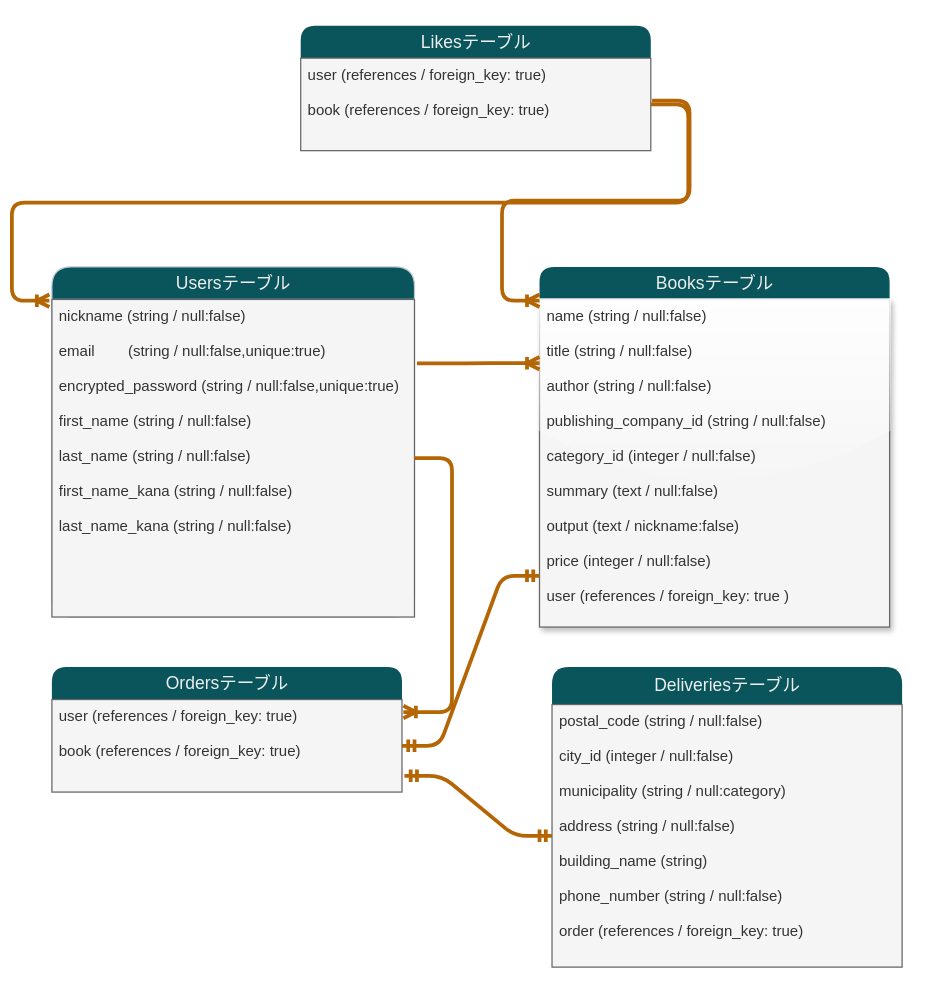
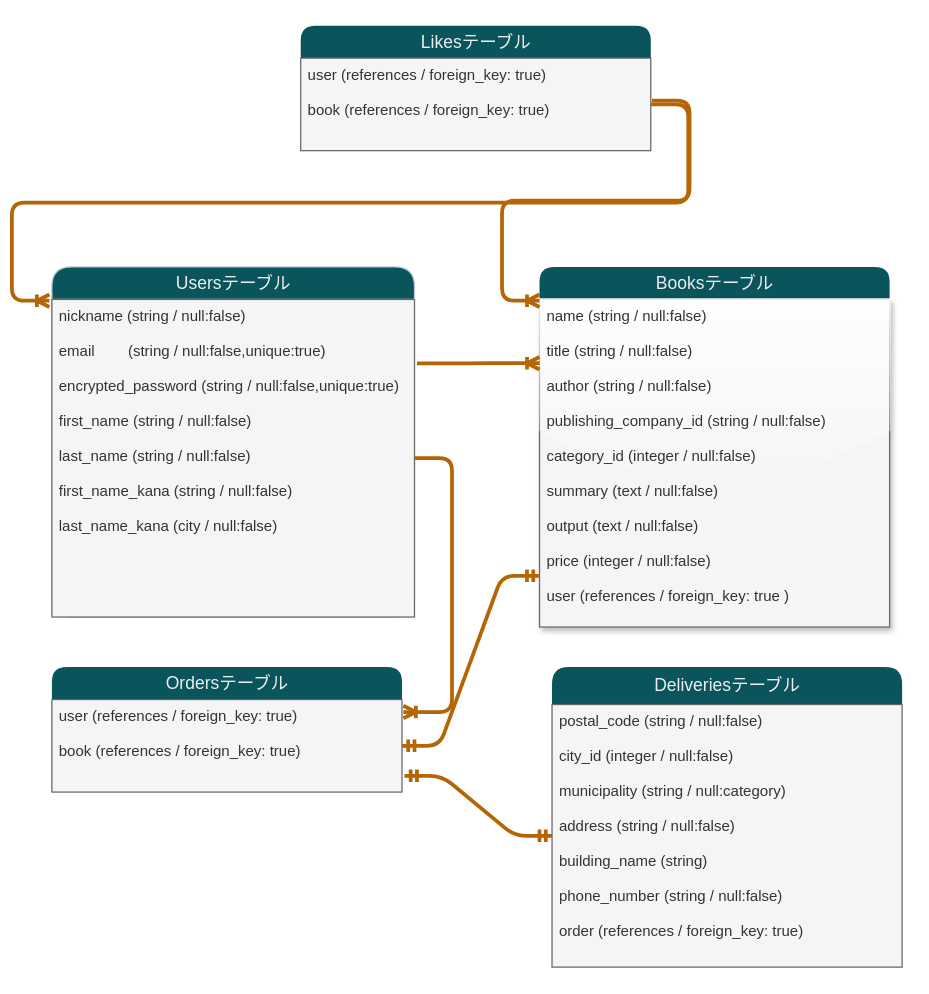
node "nickname (string / null:false) email (string / null:false,unique:true) encrypted_password (string / null:false,unique:true) first_name (string / null:false) last_name (string / null:false) first_name_kana (string / null:false) last_name_kana (string / null:false)": label "nickname (string / null:false) email (string / null:false,unique:true) encrypted_password (string / null:false,unique:true) first_name (string / null:false) last_name (string / null:false) first_name_kana (string / null:false) last_name_kana (string / null:false)" -> "nickname (string / null:false) email (string / null:false,unique:true) encrypted_password (string / null:false,unique:true) first_name (string / null:false) last_name (string / null:false) first_name_kana (string / null:false) last_name_kana (city / null:false)"
node "name (string / null:false) title (string / null:false) author (string / null:false) publishing_company_id (string / null:false) category_id (integer / null:false) summary (text / null:false) output (text / nickname:false) price (integer / null:false) user (references / foreign_key: true )": label "name (string / null:false) title (string / null:false) author (string / null:false) publishing_company_id (string / null:false) category_id (integer / null:false) summary (text / null:false) output (text / nickname:false) price (integer / null:false) user (references / foreign_key: true )" -> "name (string / null:false) title (string / null:false) author (string / null:false) publishing_company_id (string / null:false) category_id (integer / null:false) summary (text / null:false) output (text / null:false) price (integer / null:false) user (references / foreign_key: true )"
